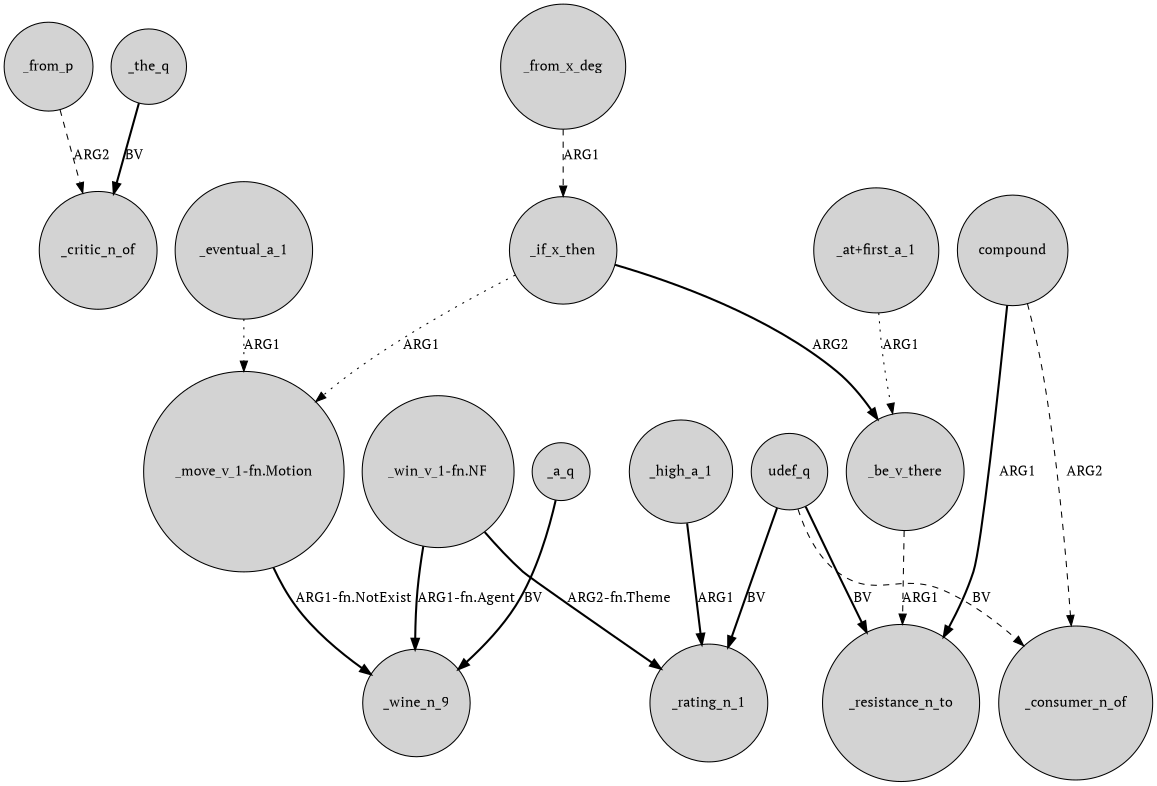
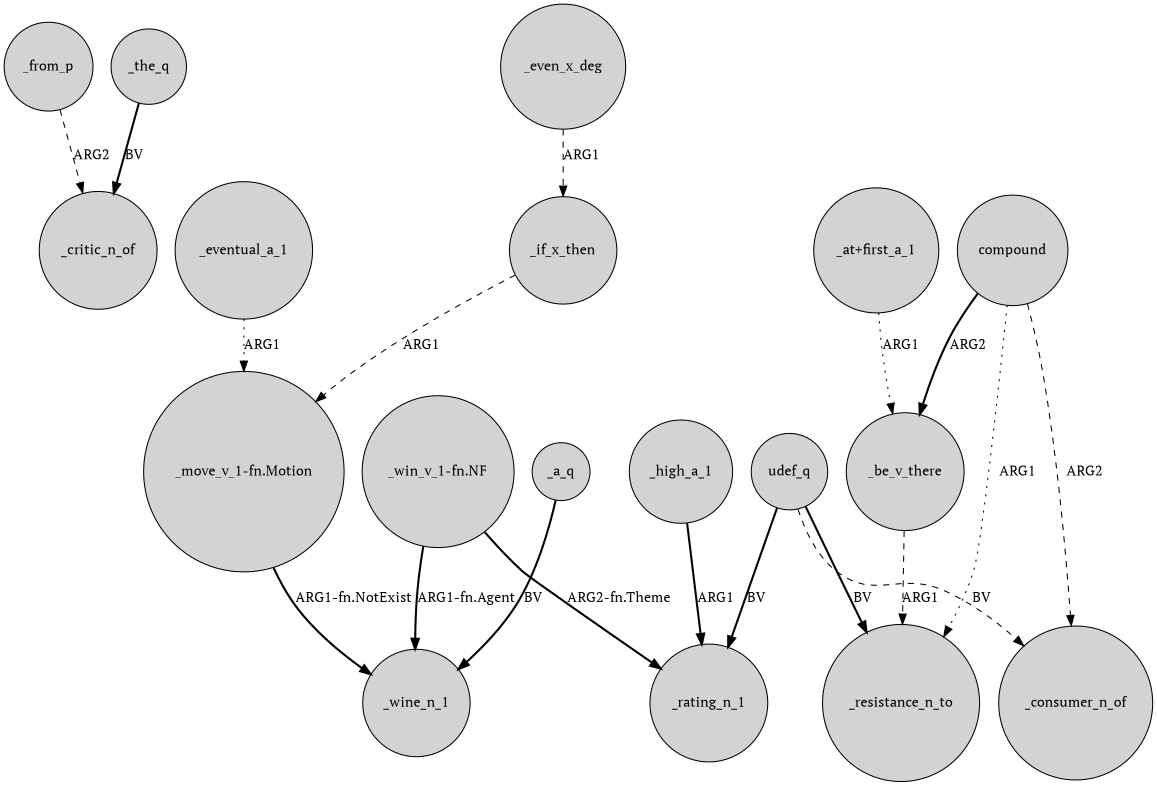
node "_from_x_deg": label "_from_x_deg" -> "_even_x_deg"
edge "_if_x_then" -> "_be_v_there": now "compound" -> "_be_v_there"
edge "_if_x_then" -> "_move_v_1-fn.Motion": style dotted -> dashed
edge "compound" -> "_resistance_n_to": style bold -> dotted
node "_wine_n_9": label "_wine_n_9" -> "_wine_n_1"
